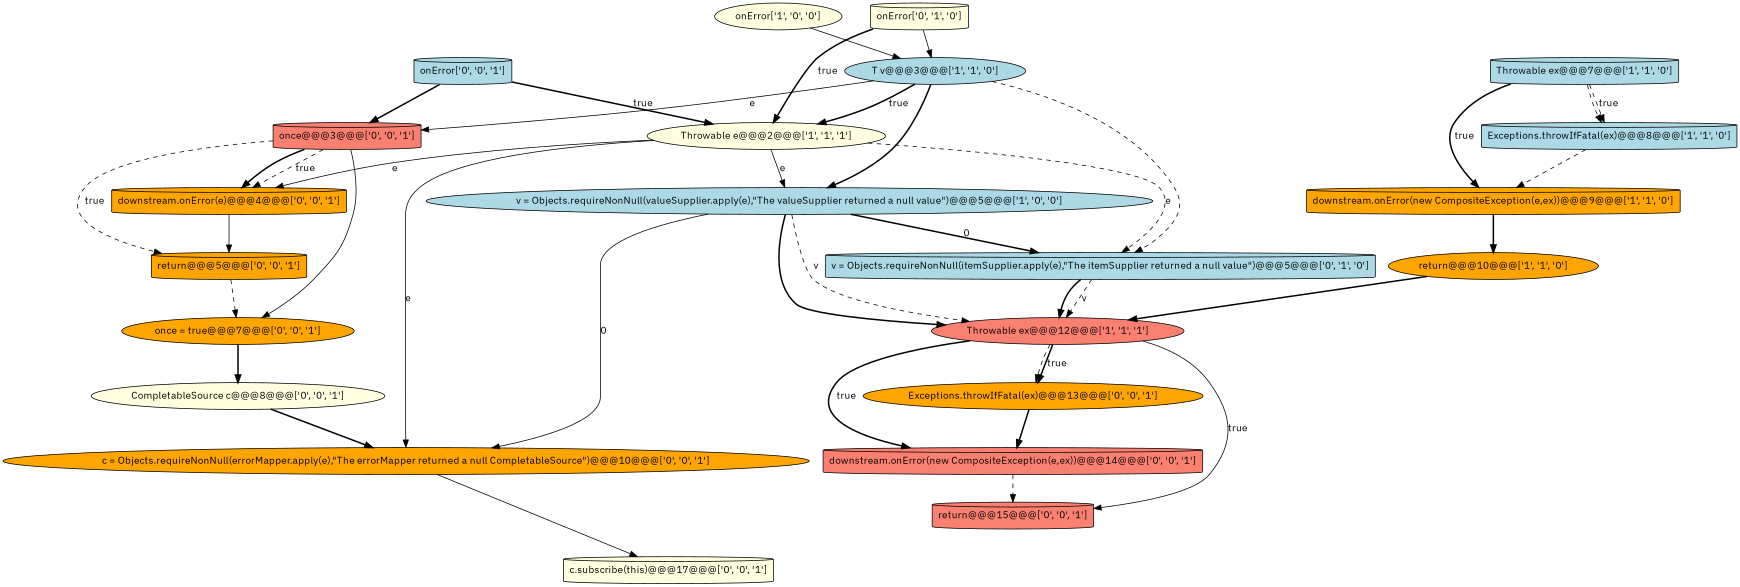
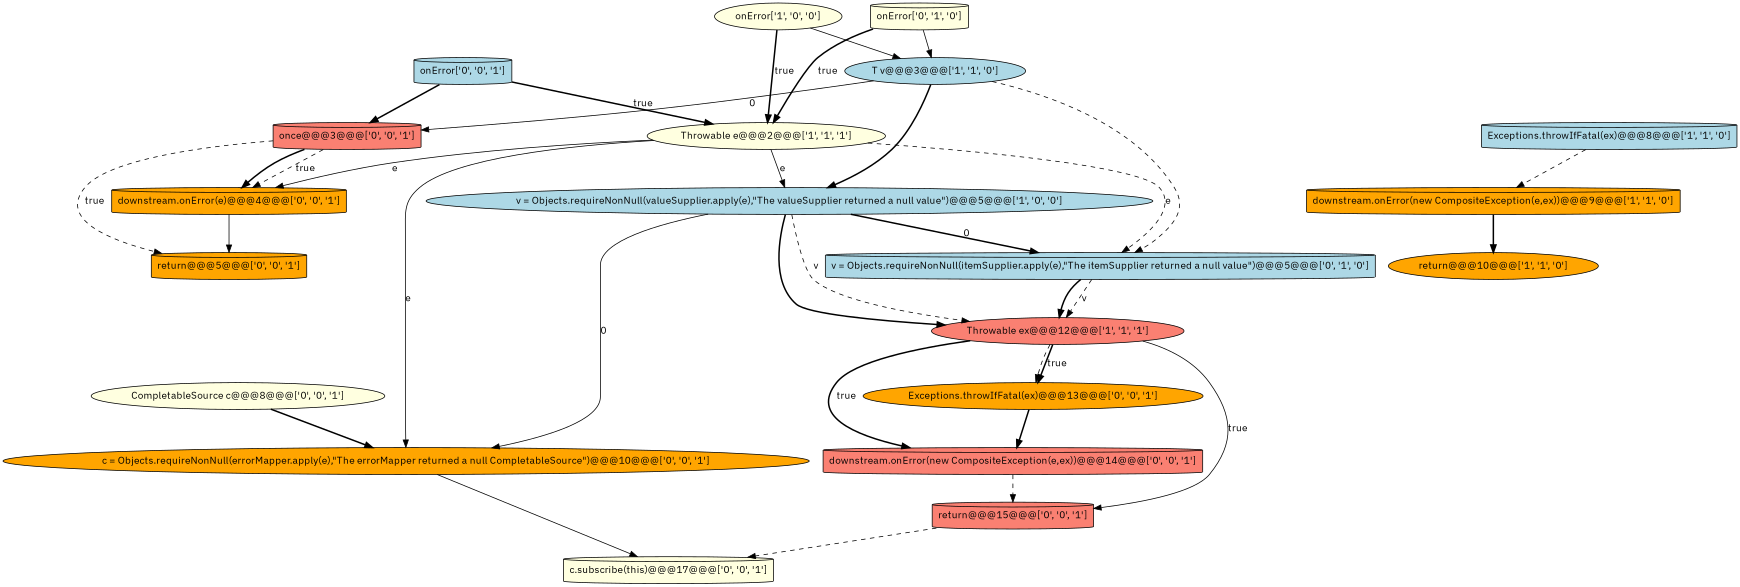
node "Throwable ex@@@7@@@['1', '1', '0']": removed
edge "T v@@@3@@@['1', '1', '0']" -> "once@@@3@@@['0', '0', '1']": label "e" -> "0"
edge "T v@@@3@@@['1', '1', '0']" -> "Throwable e@@@2@@@['1', '1', '1']": now "onError['1', '0', '0']" -> "Throwable e@@@2@@@['1', '1', '1']"
edge "return@@@10@@@['1', '1', '0']" -> "Throwable ex@@@12@@@['1', '1', '1']": removed
node "once = true@@@7@@@['0', '0', '1']": removed
edge "return@@@15@@@['0', '0', '1']" -> "c.subscribe(this)@@@17@@@['0', '0', '1']": added
